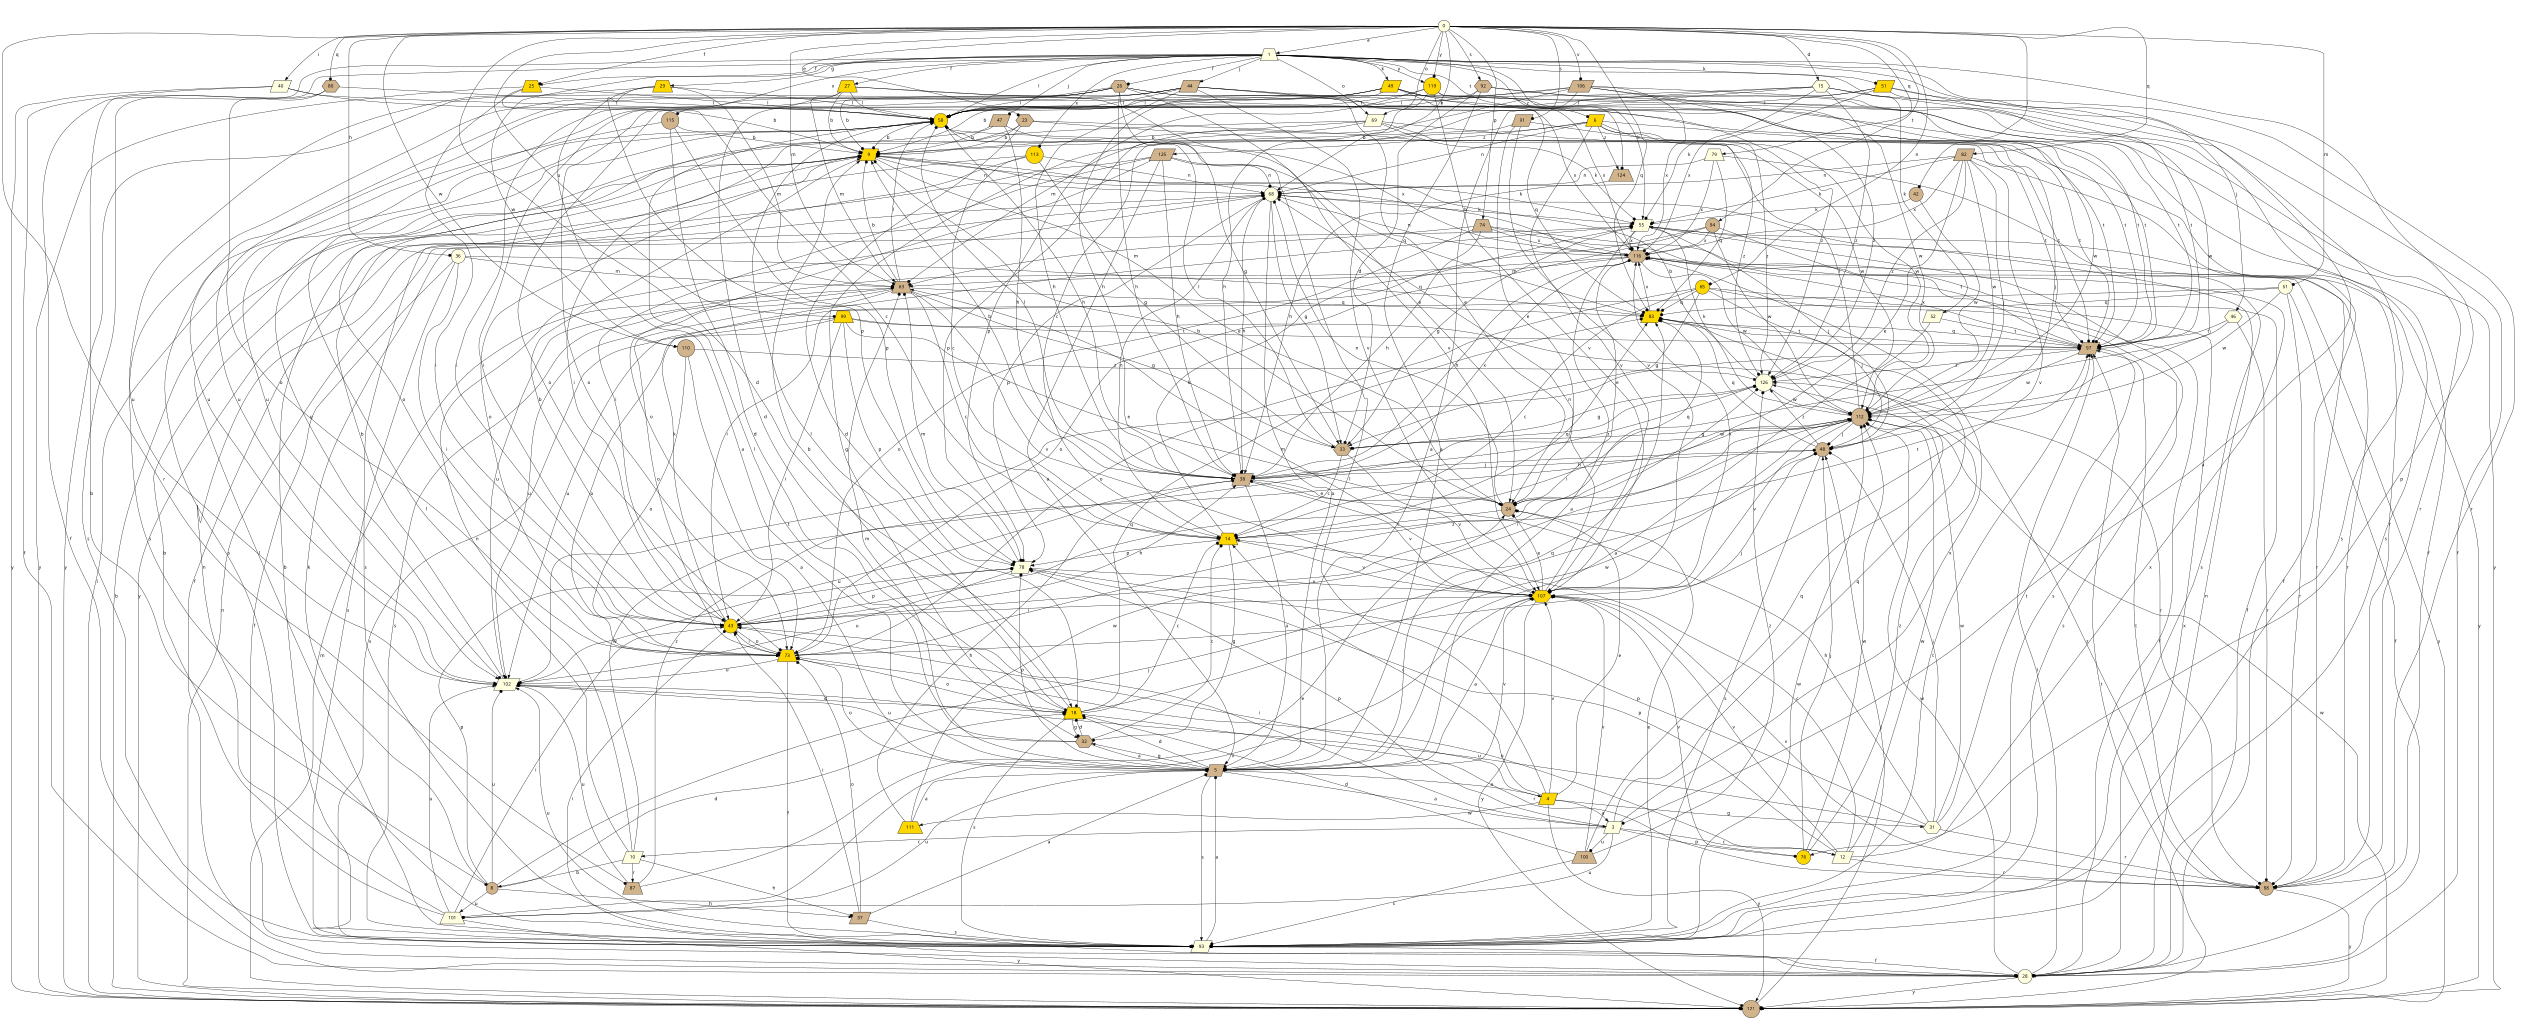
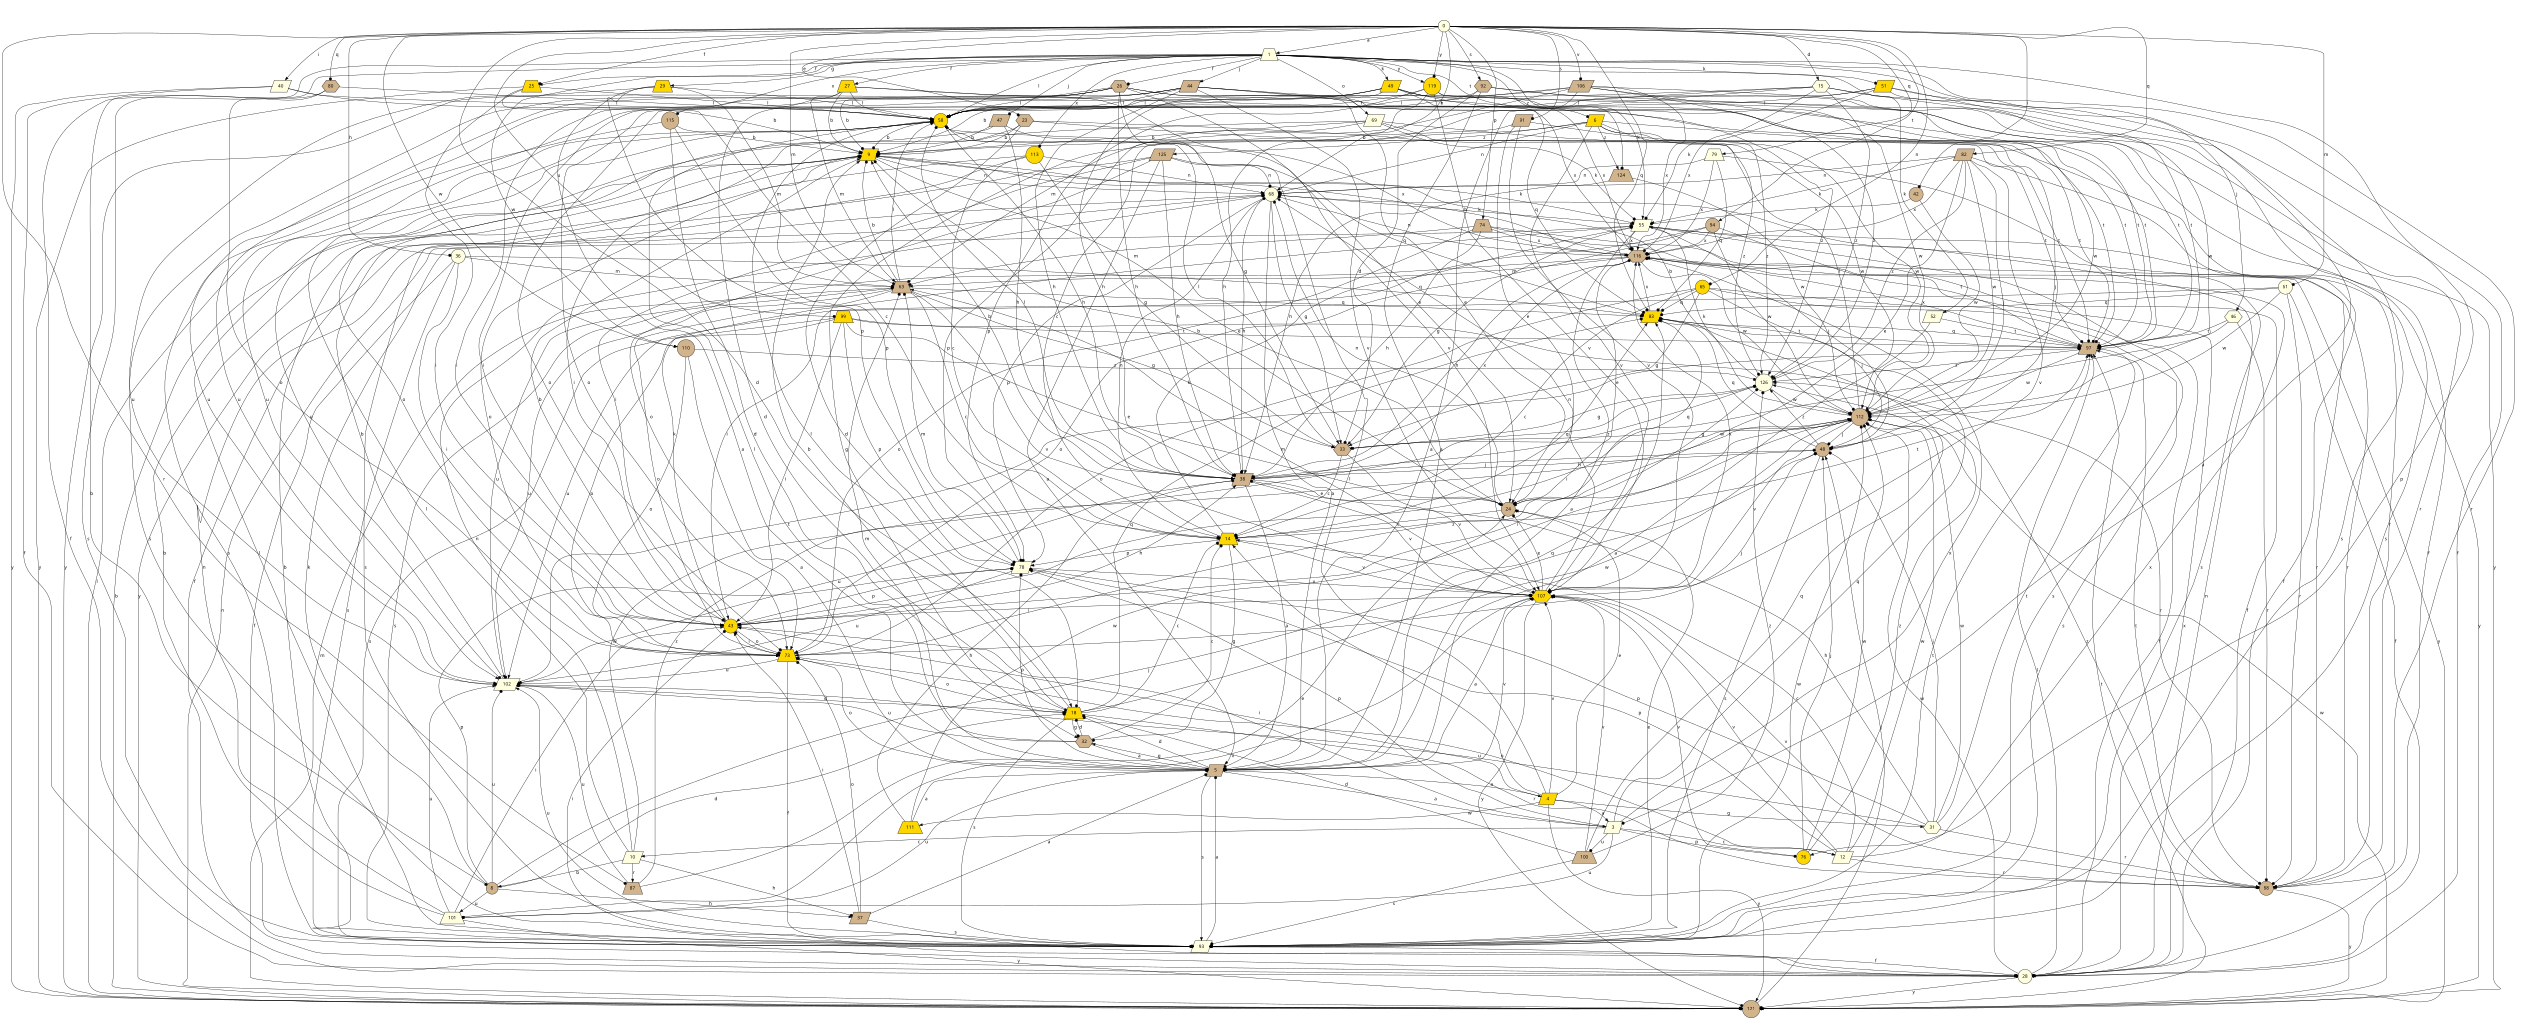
edge "0" -> "69": removed, label "o"
edge "124" -> "112": added, label "w"
